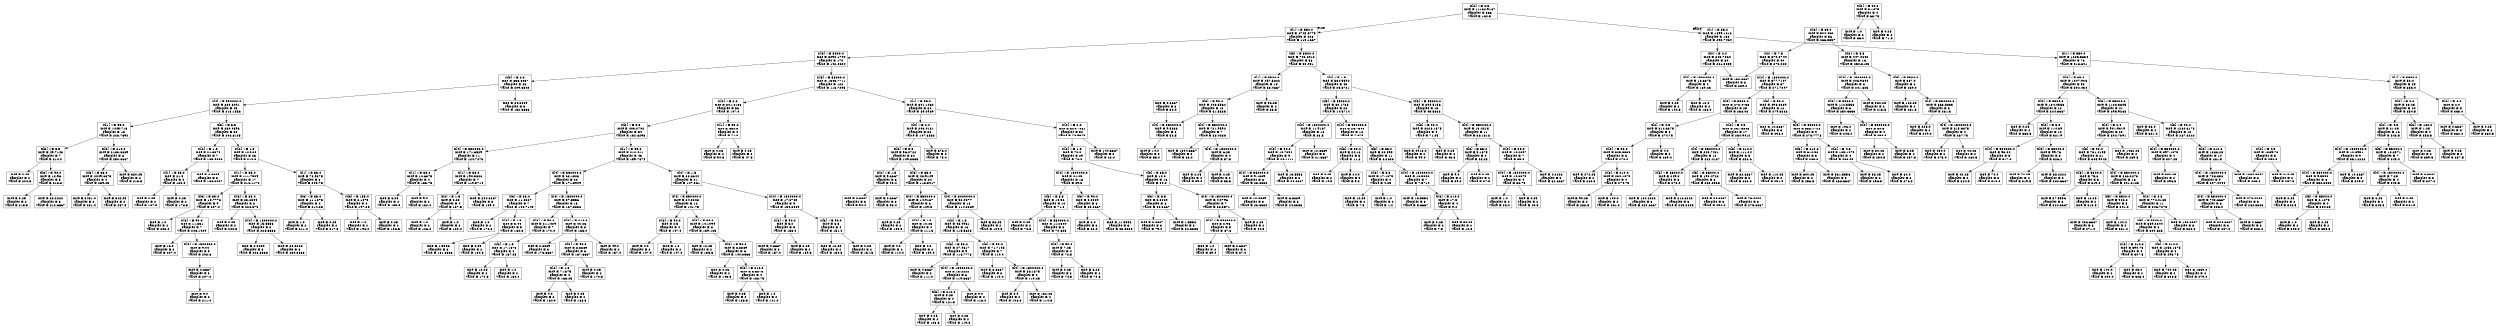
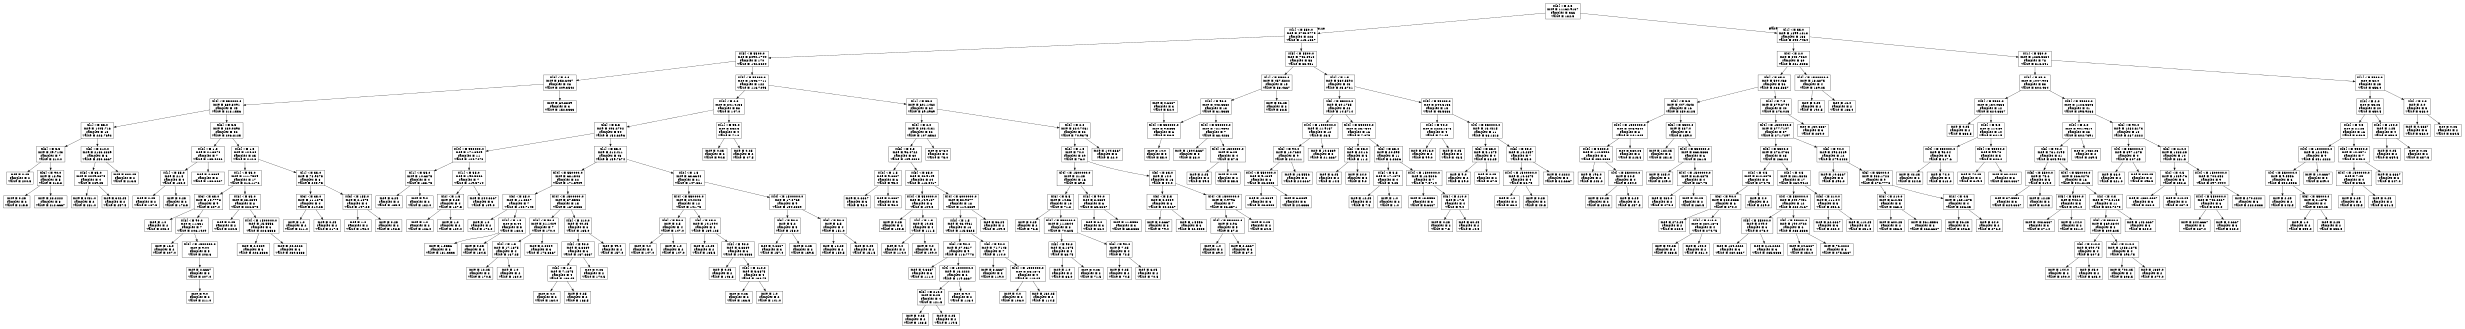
edge "X[0] <= 2.0 mse = 843.7364 samples = 60 value = 261.3833" -> "mse = 130.6667 samples = 3 value = 289.0": now "X[0] <= 2.0 mse = 843.7364 samples = 60 value = 261.3833" -> "X[3] <= 35.0 mse = 504.463 samples = 56 value = 266.5357"
edge "mse = 36.0 samples = 2 value = 321.0" -> "X[4] <= 550000.0 mse = 397.1875 samples = 4 value = 307.25": reversed
edge "X[3] <= 210.0 mse = 1388.25 samples = 14 value = 281.5" -> "mse = 1832.6667 samples = 3 value = 263.0": now "X[3] <= 210.0 mse = 1388.25 samples = 14 value = 281.5" -> "X[2] <= 4.5 mse = 1339.76 samples = 5 value = 252.8"
edge "X[4] <= 550000.0 mse = 11.2344 samples = 8 value = 70.625" -> "X[3] <= 90.0 mse = 8.1875 samples = 4 value = 68.75": added
edge "X[3] <= 210.0 mse = 40.25 samples = 8 value = 165.0" -> "mse = 2.8889 samples = 3 value = 173.6667": now "X[3] <= 90.0 mse = 21.1429 samples = 7 value = 170.0" -> "mse = 2.8889 samples = 3 value = 173.6667"
